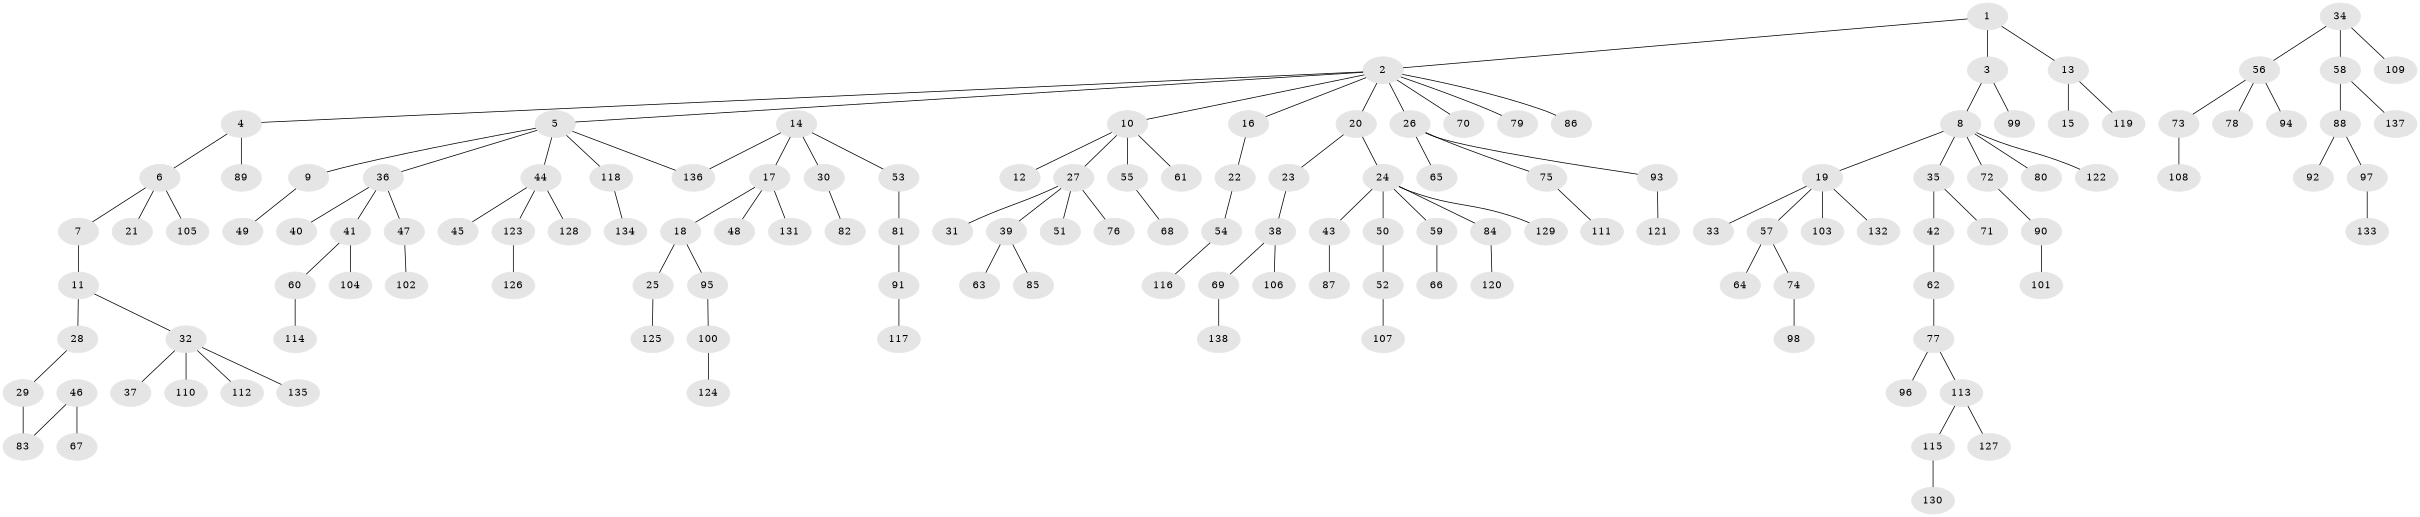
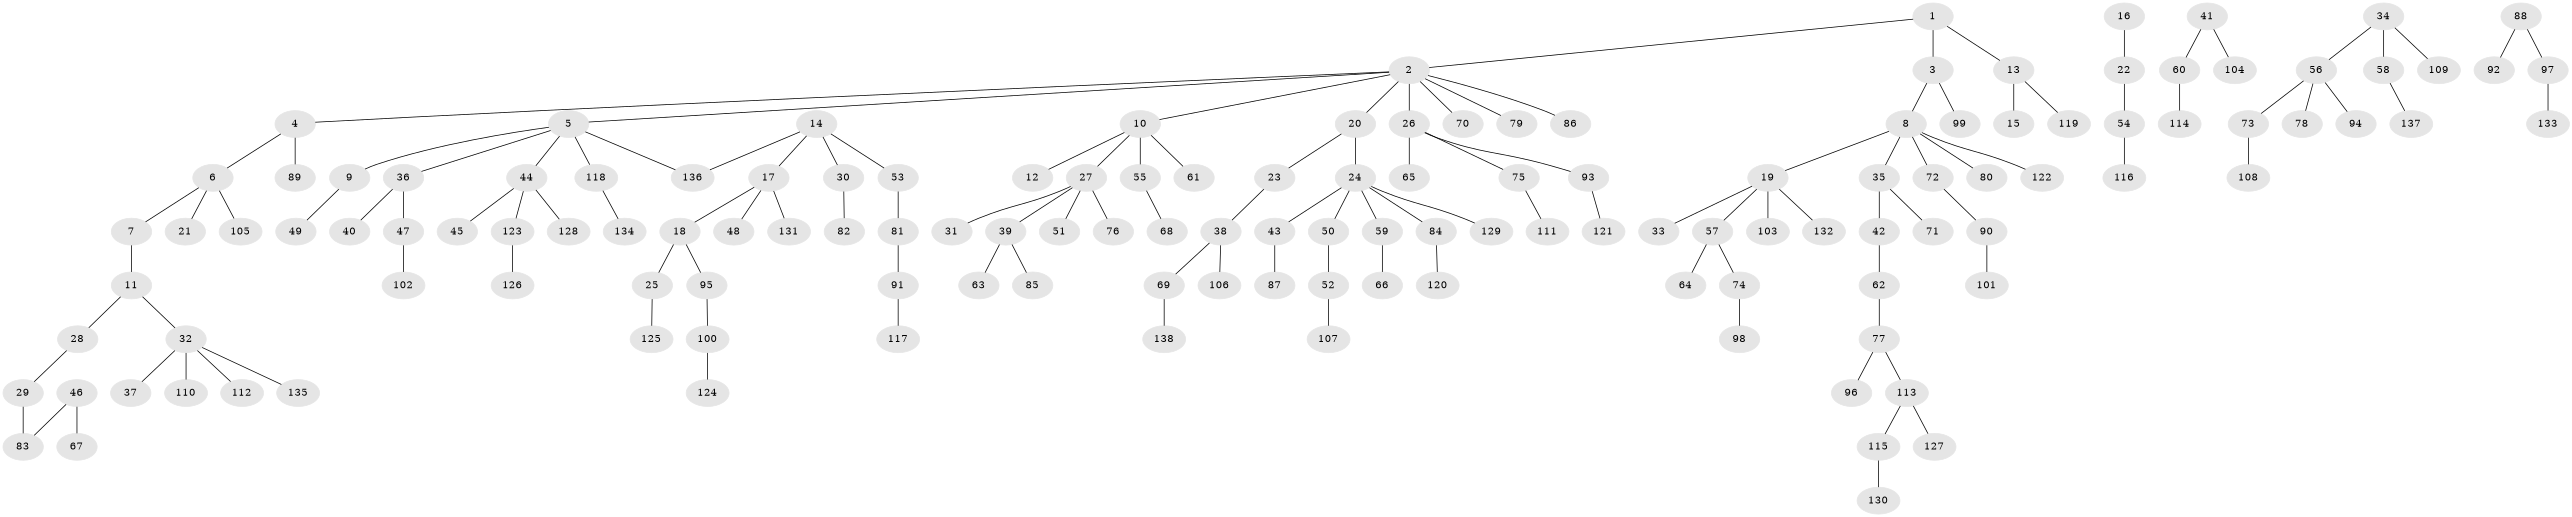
edge "2" -- "16": removed
edge "58" -- "88": removed
edge "36" -- "41": removed
